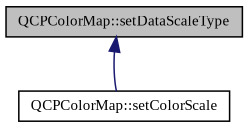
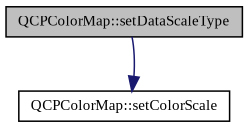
edge "QCPColorMap::setColorScale" -> "QCPColorMap::setDataScaleType": reversed
